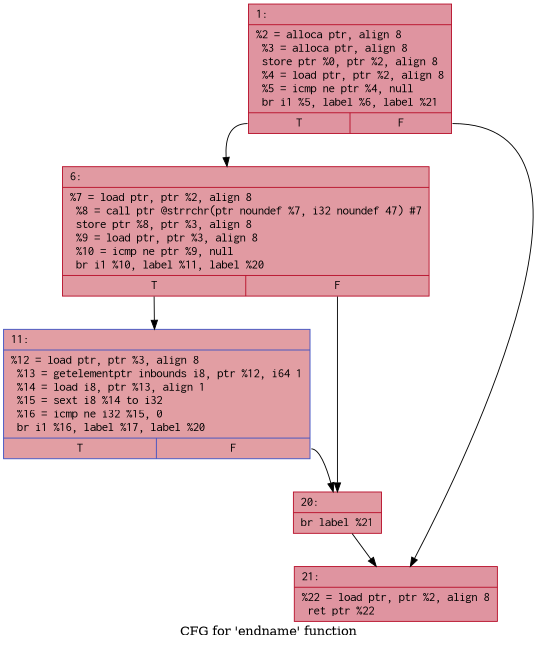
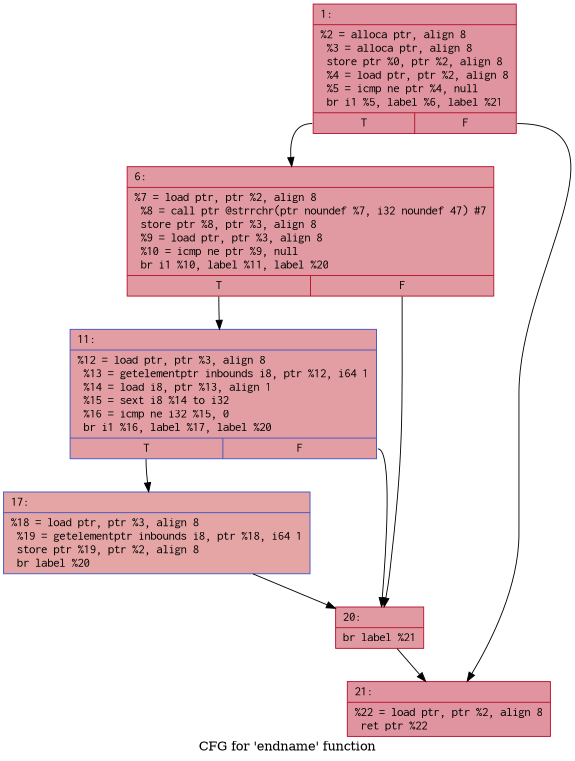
node "17:": added
